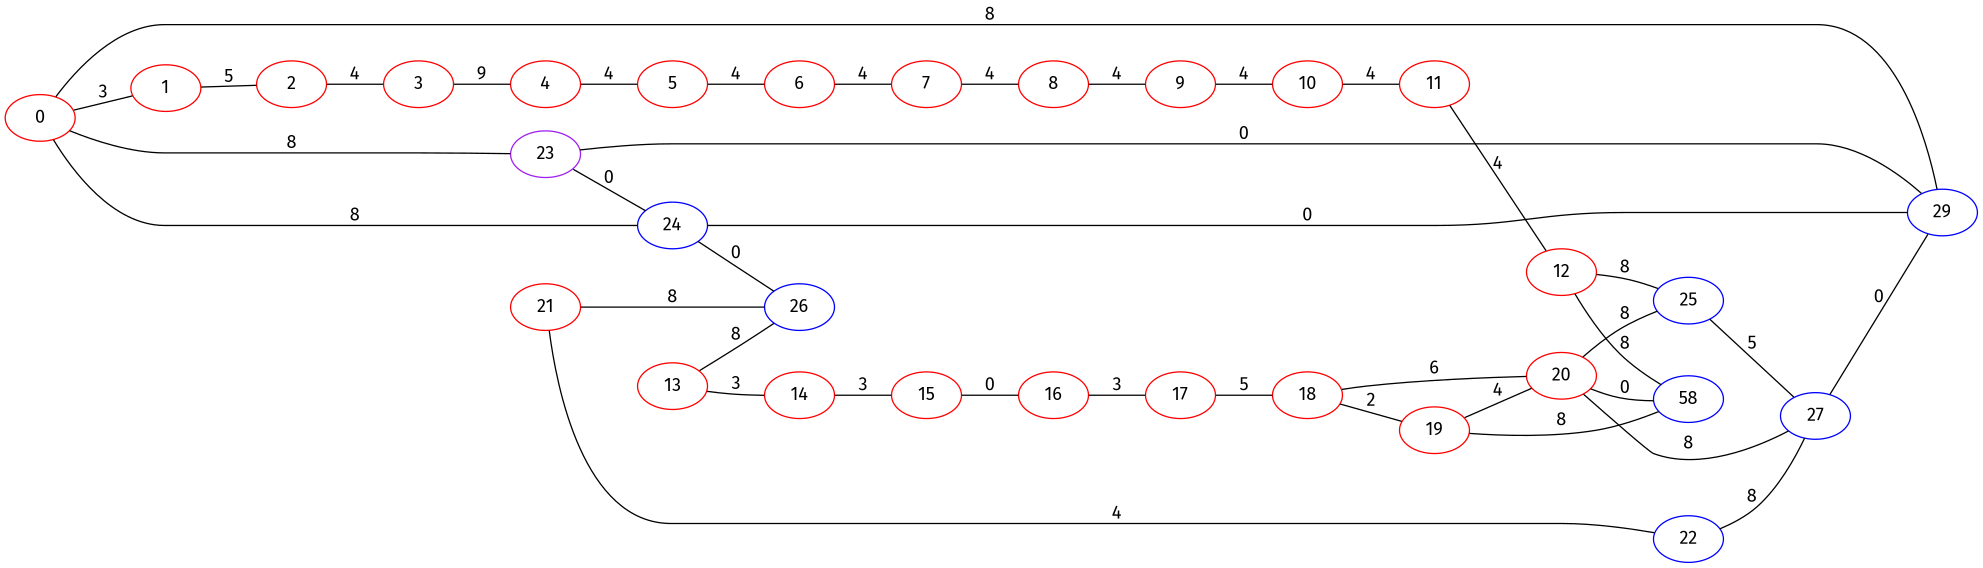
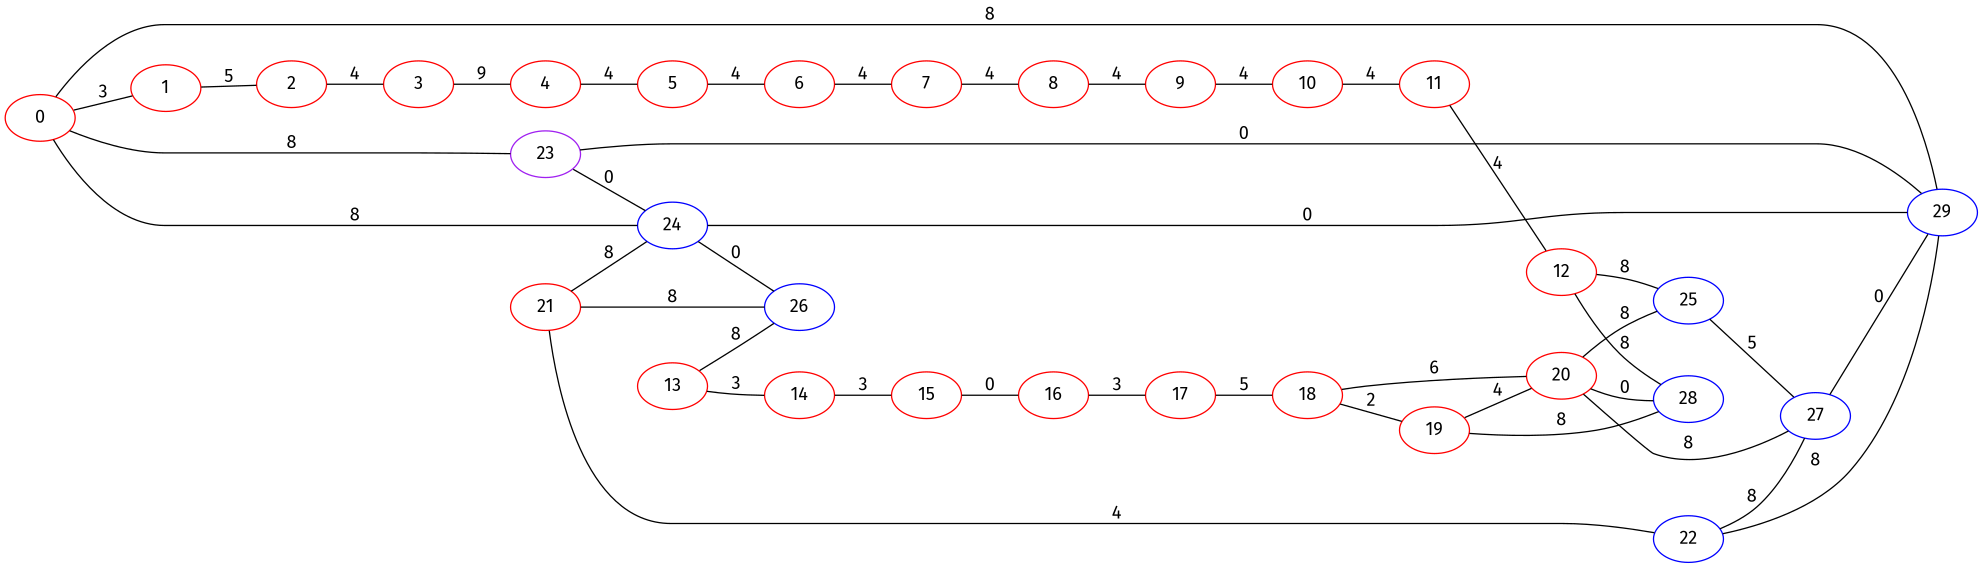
edge "24" -- "21": added, label "8"
node "58": label "58" -> "28"
edge "29" -- "22": added, label "8"
